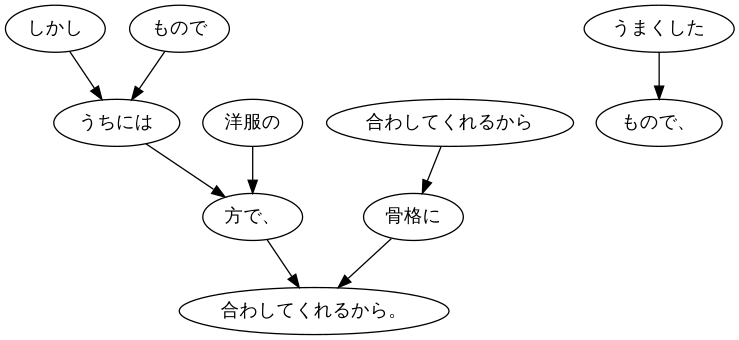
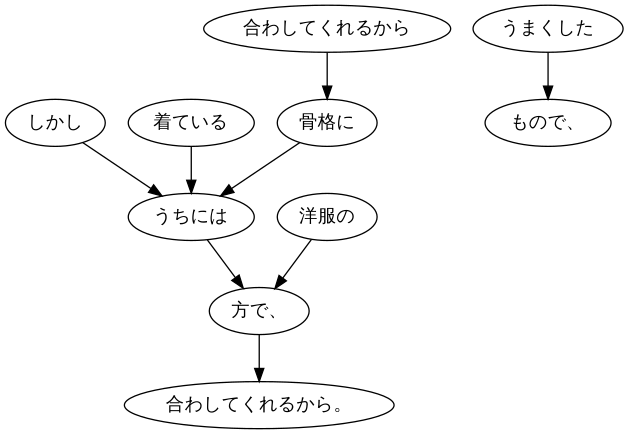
node "もので": label "もので" -> "着ている"
edge "骨格に" -> "合わしてくれるから。": now "骨格に" -> "うちには"
